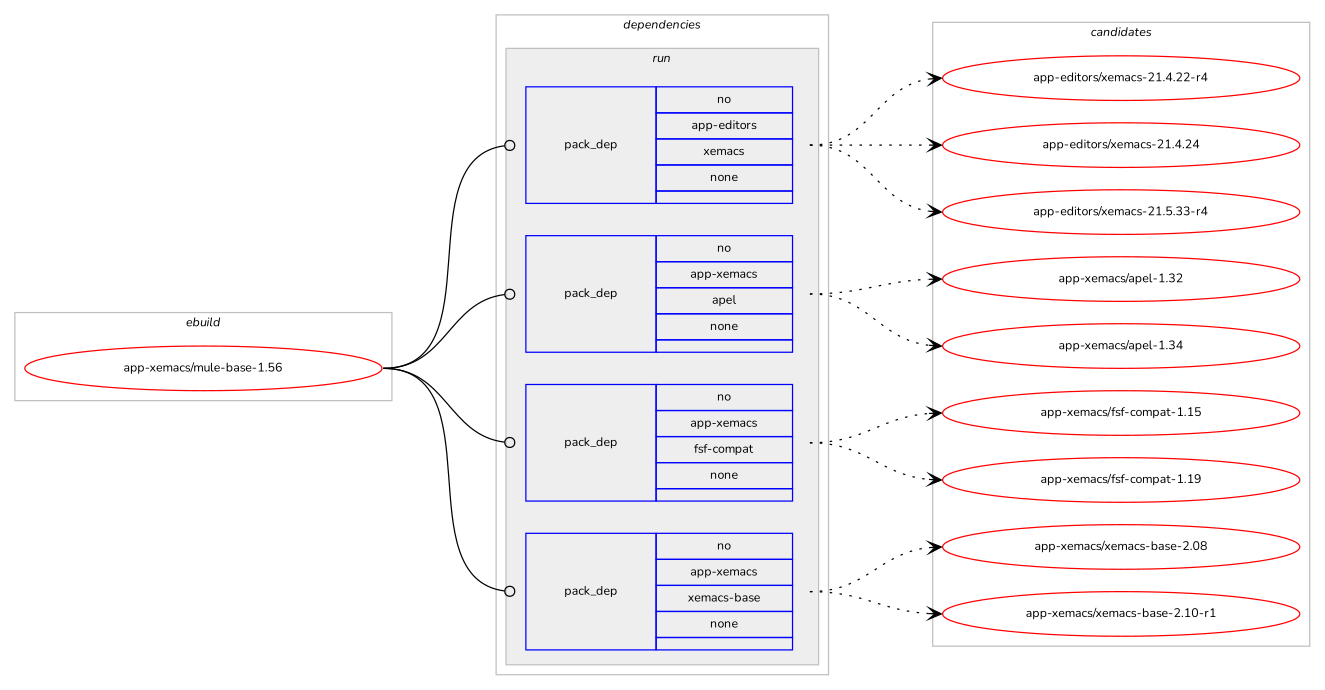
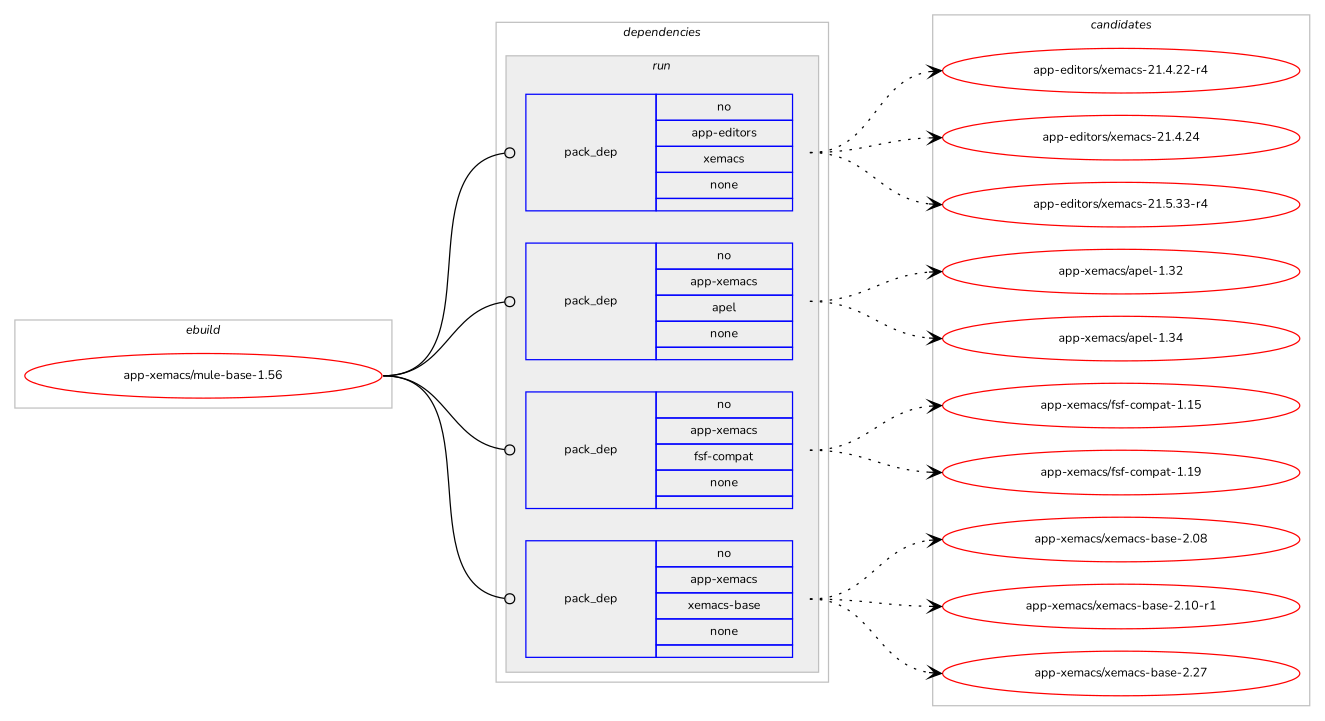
node "app-xemacs/xemacs-base-2.27": added
